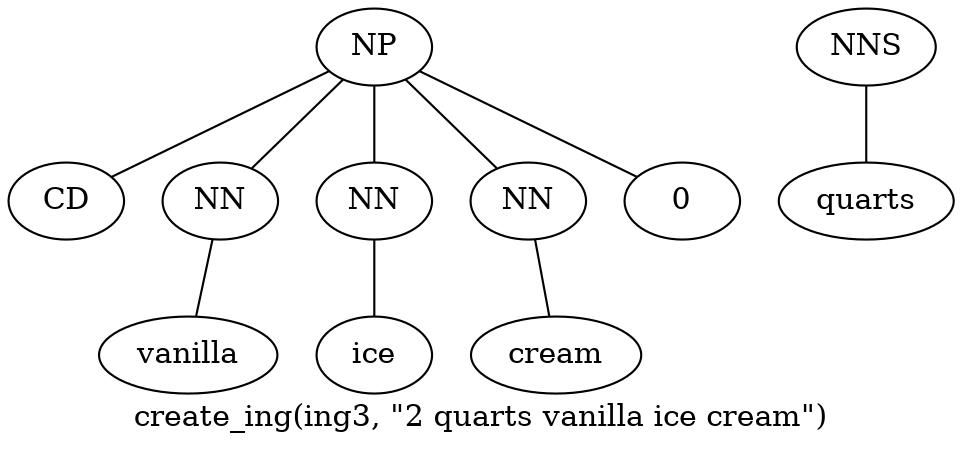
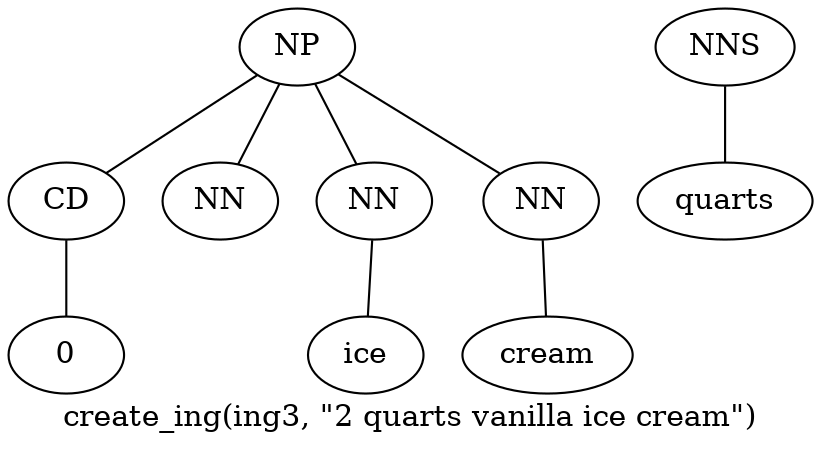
edge "NP" -- "0": now "CD" -- "0"
node "vanilla": removed
